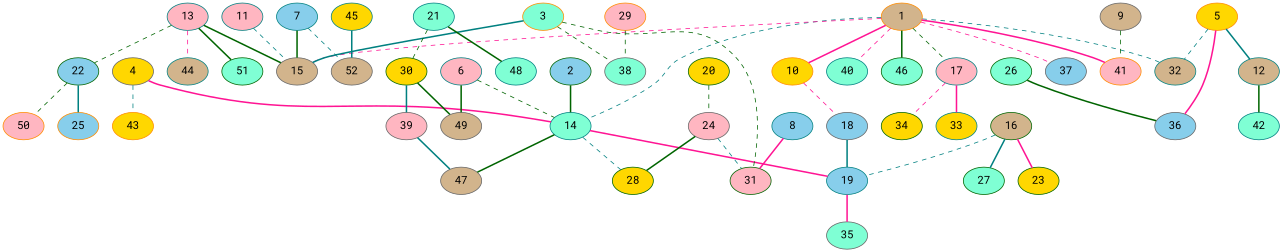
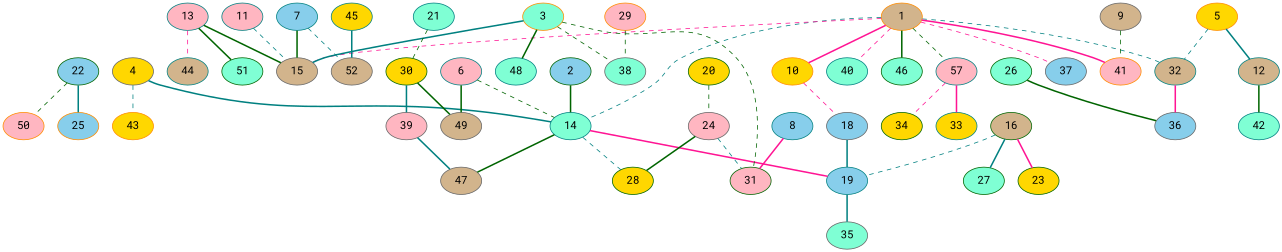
edge "13" -- "22": removed
edge "21" -- "48": now "3" -- "48"
node "17": label "17" -> "57"
edge "5" -- "36": now "32" -- "36"
edge "4" -- "14": color deeppink -> teal
edge "19" -- "35": color deeppink -> teal
